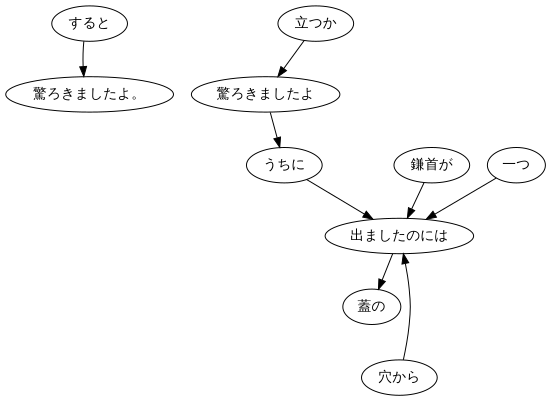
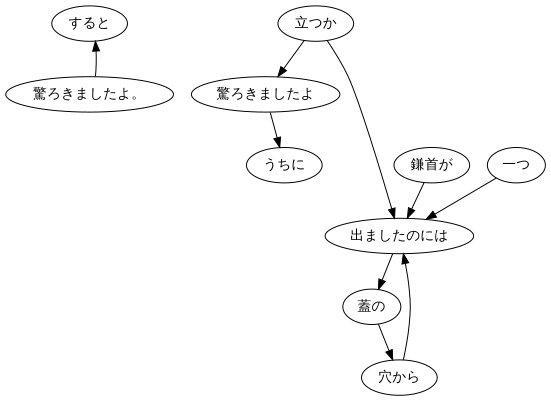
edge "すると" -> "驚ろきましたよ。": reversed
edge "うちに" -> "出ましたのには": now "立つか" -> "出ましたのには"
edge "蓋の" -> "穴から": added
